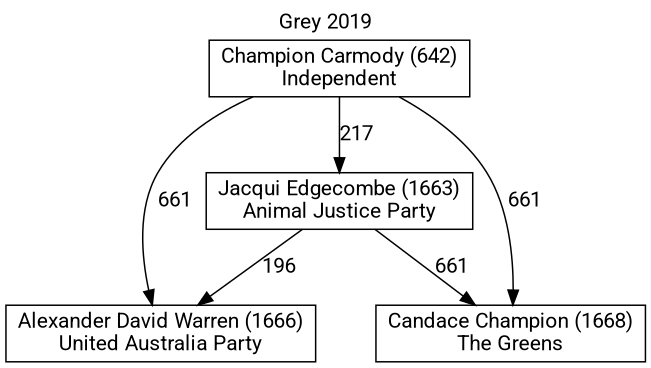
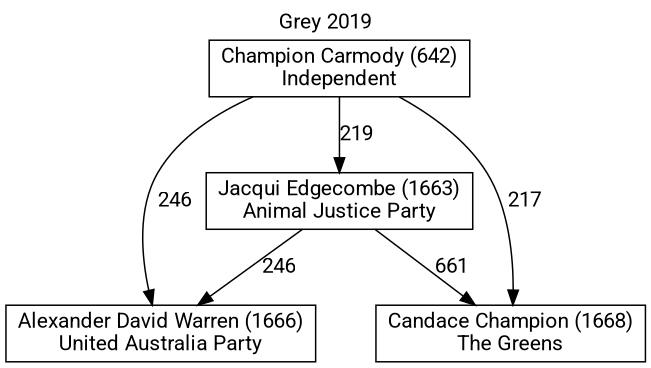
edge "Champion Carmody (642) Independent" -> "Jacqui Edgecombe (1663) Animal Justice Party": label "217" -> "219"
edge "Champion Carmody (642) Independent" -> "Alexander David Warren (1666) United Australia Party": label "661" -> "246"
edge "Champion Carmody (642) Independent" -> "Candace Champion (1668) The Greens": label "661" -> "217"
edge "Jacqui Edgecombe (1663) Animal Justice Party" -> "Alexander David Warren (1666) United Australia Party": label "196" -> "246"
